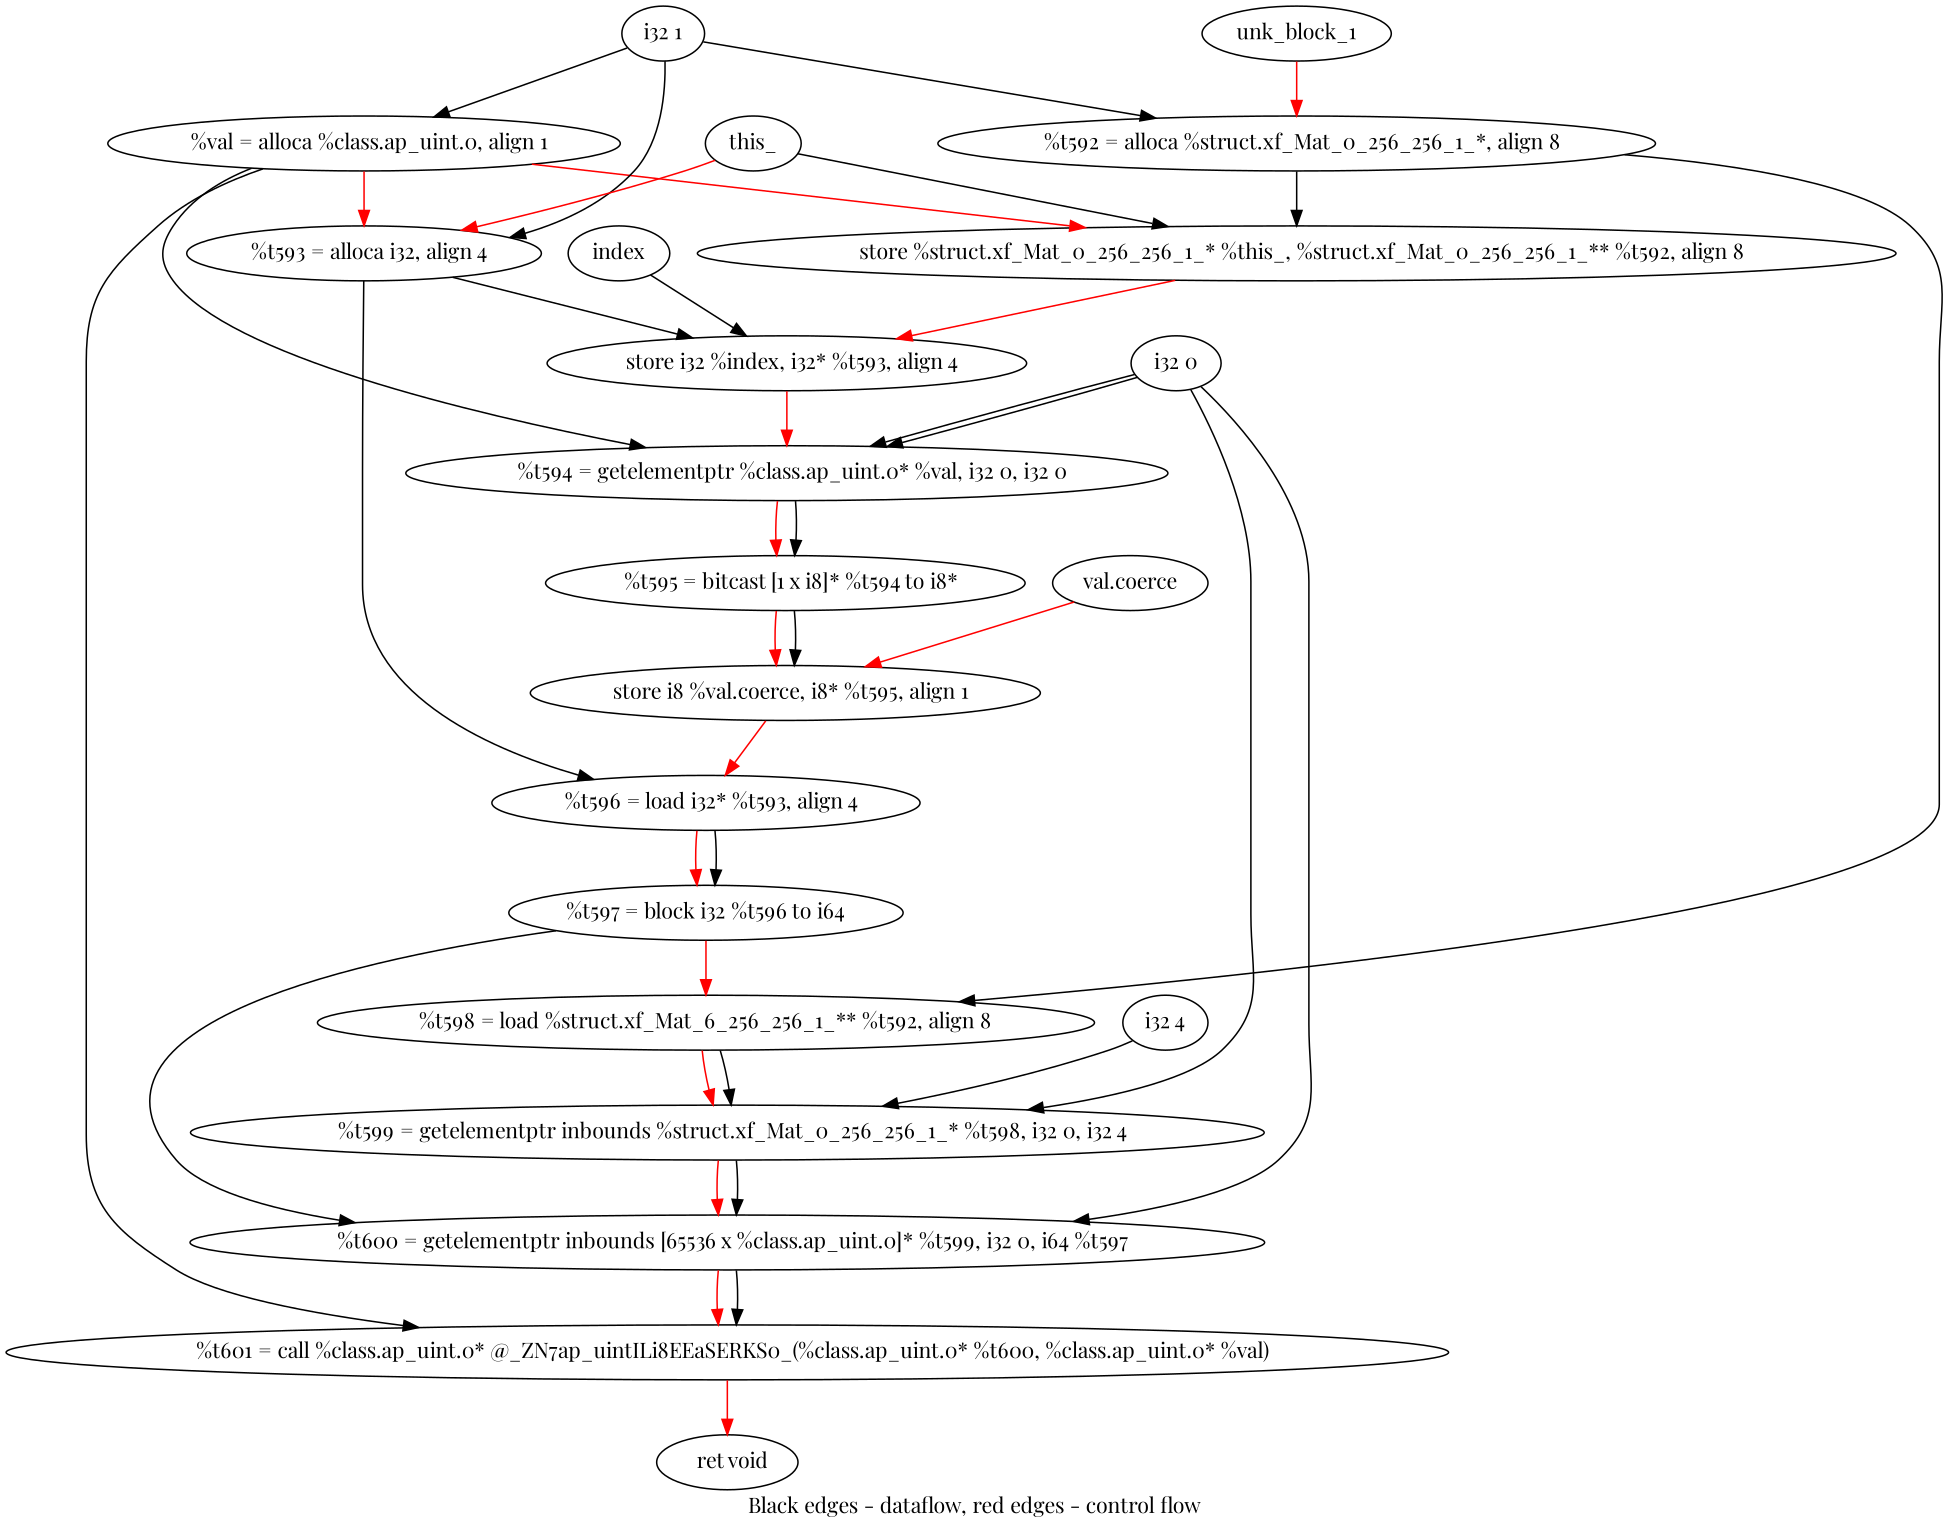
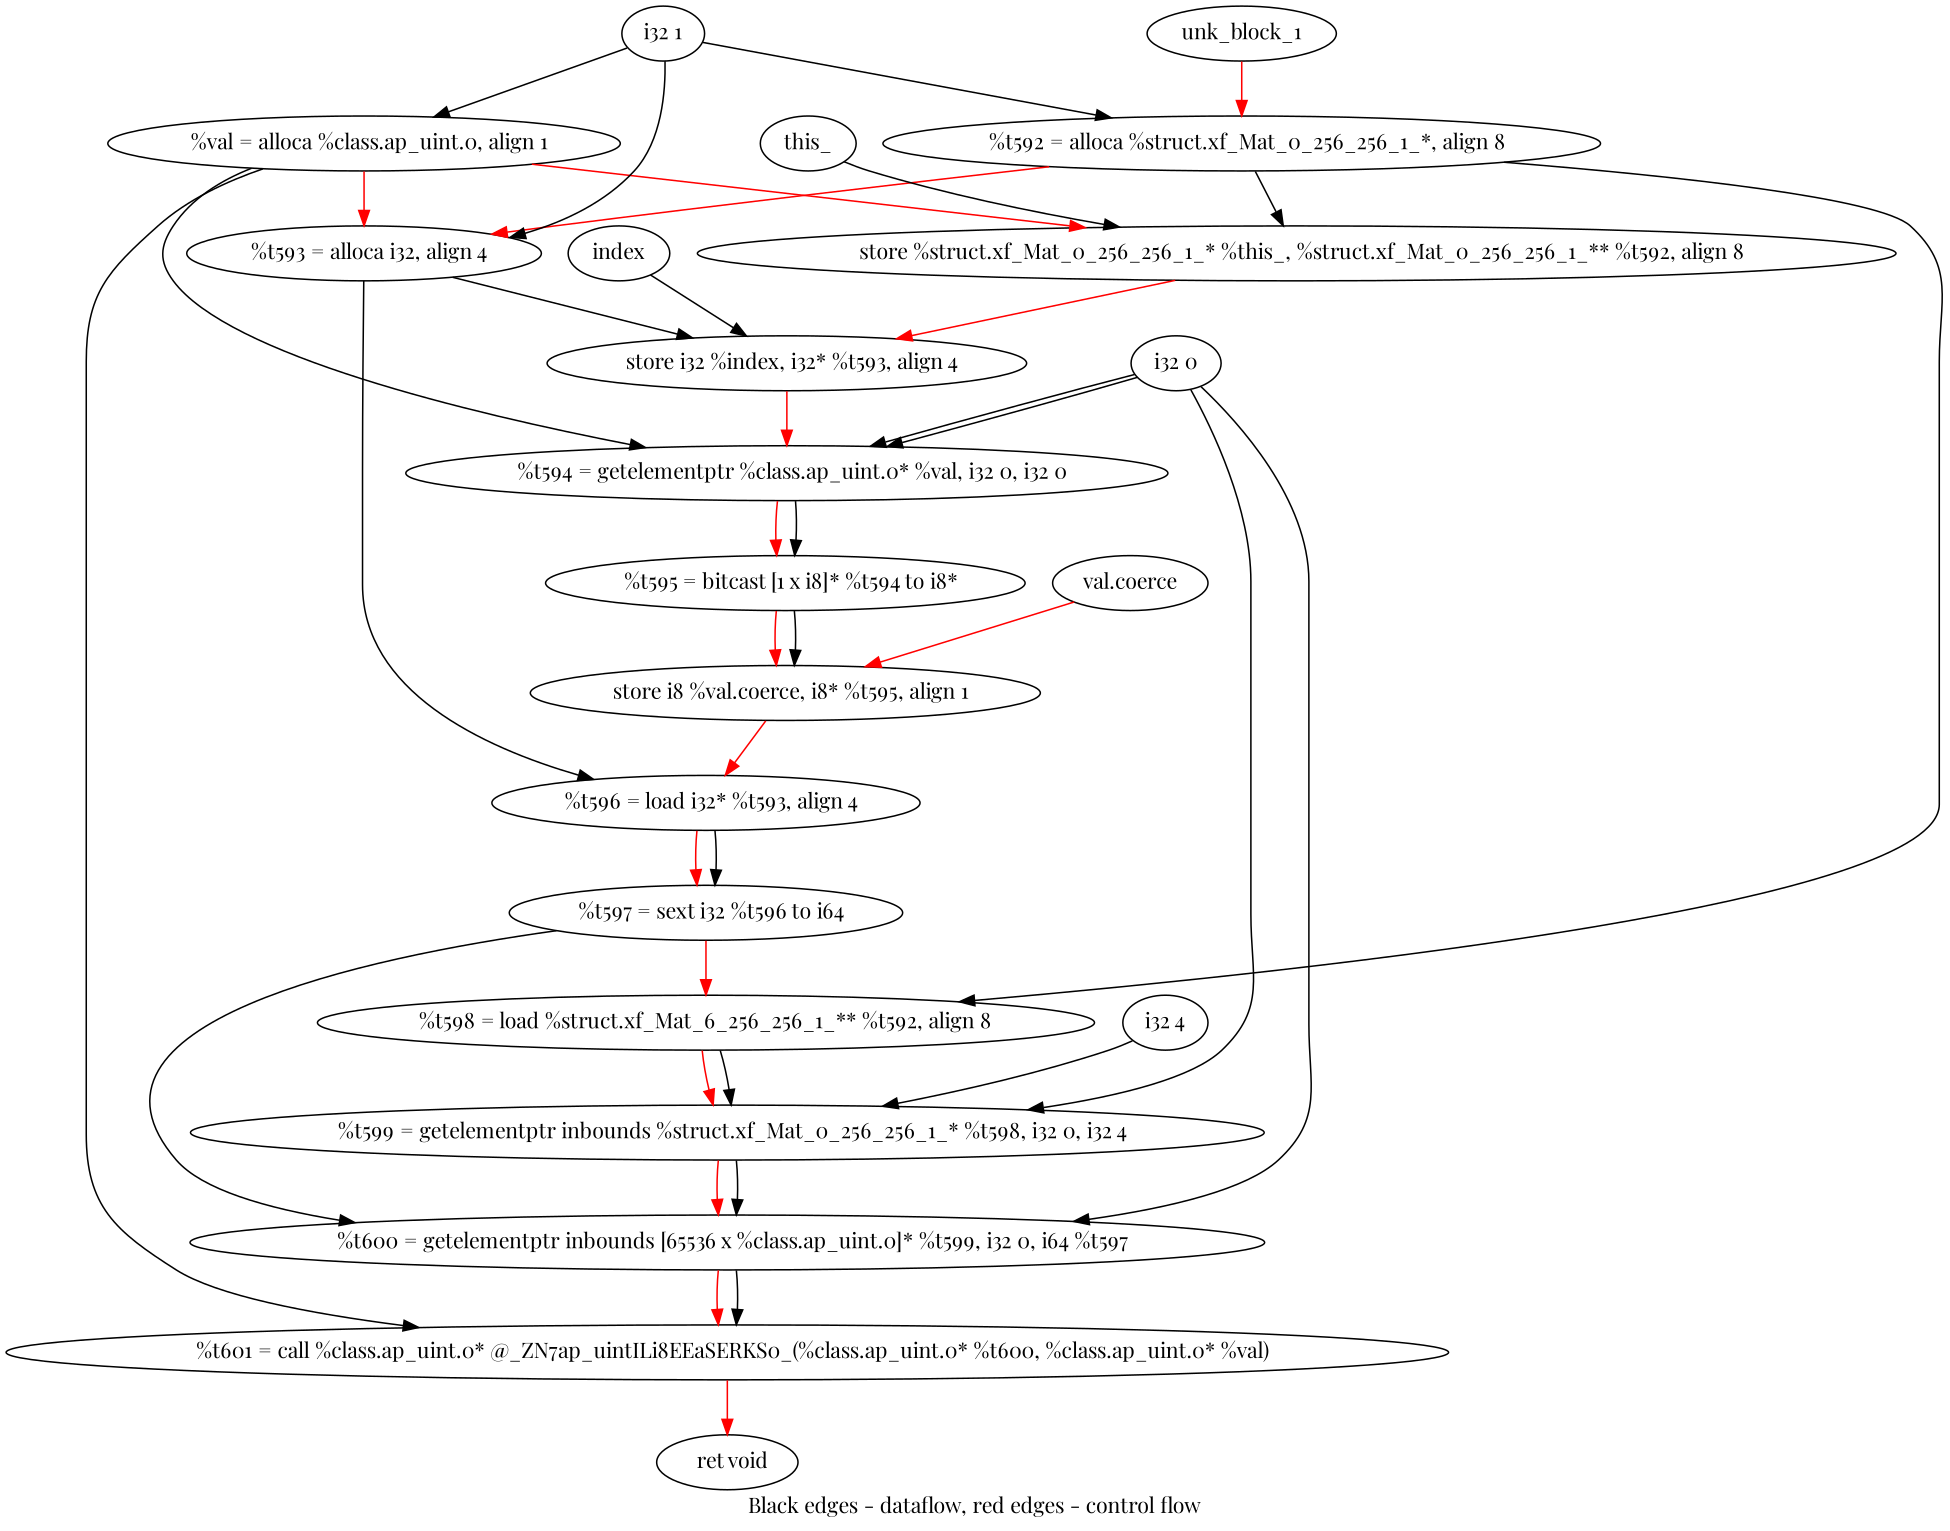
edge "this_" -> "%t593 = alloca i32, align 4": now "%t592 = alloca %struct.xf_Mat_0_256_256_1_*, align 8" -> "%t593 = alloca i32, align 4"
node "%t597 = block i32 %t596 to i64": label "%t597 = block i32 %t596 to i64" -> "%t597 = sext i32 %t596 to i64"
